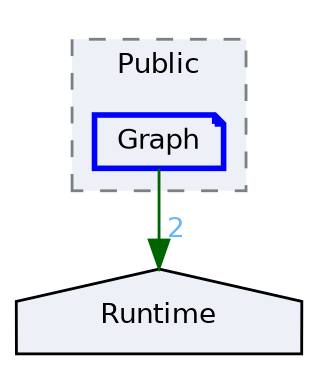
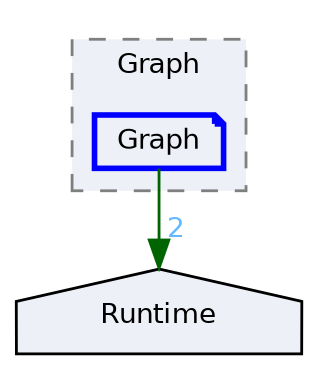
cluster "Public": label "Public" -> "Graph"
